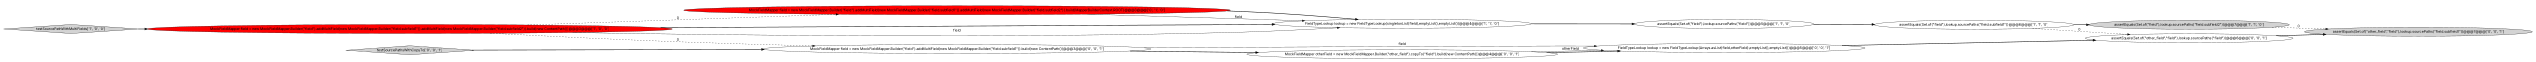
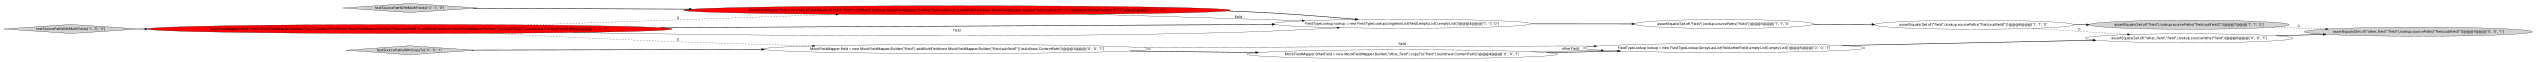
node "testSourcePathWithMultiFields['0', '1', '0']": added
